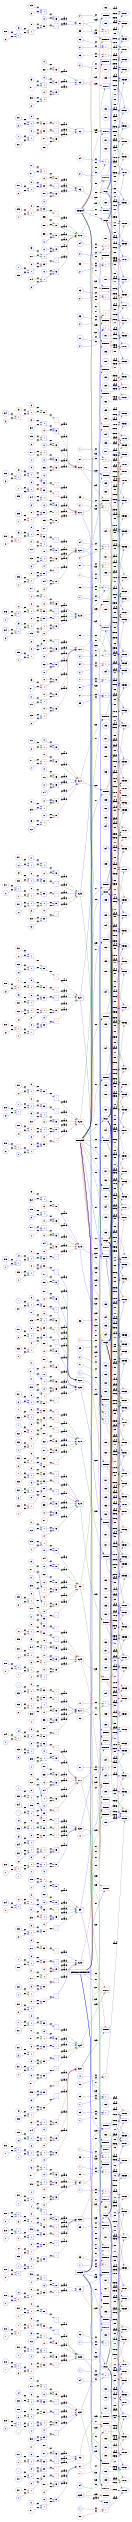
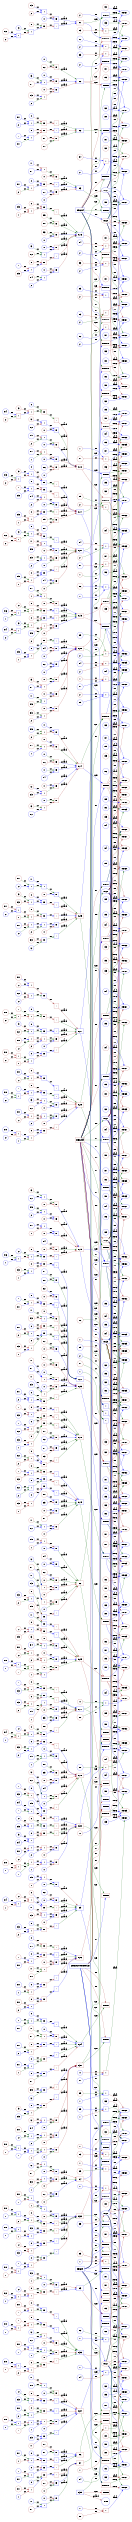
node "true": shape box -> circle
